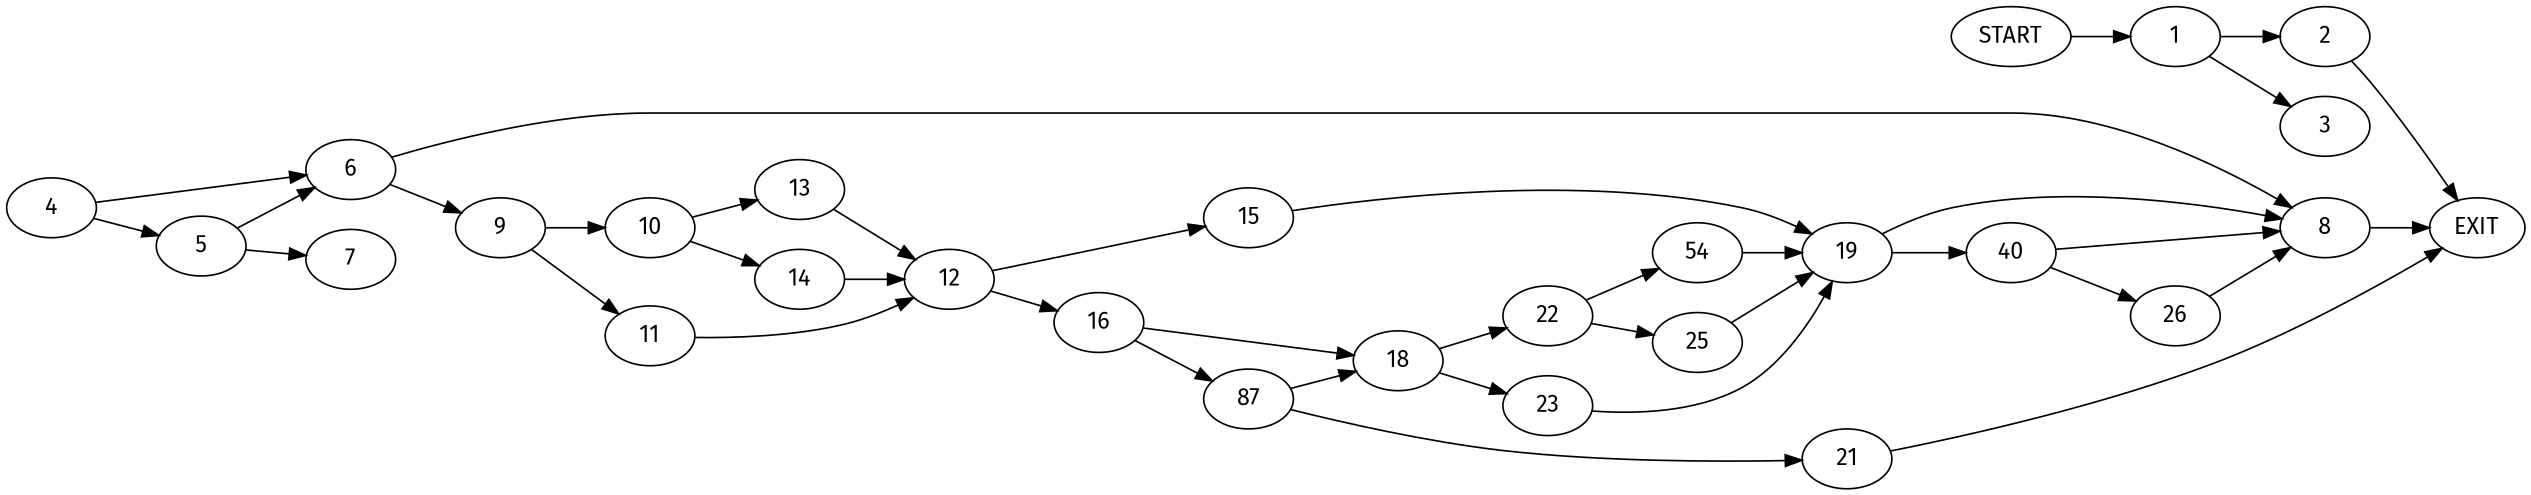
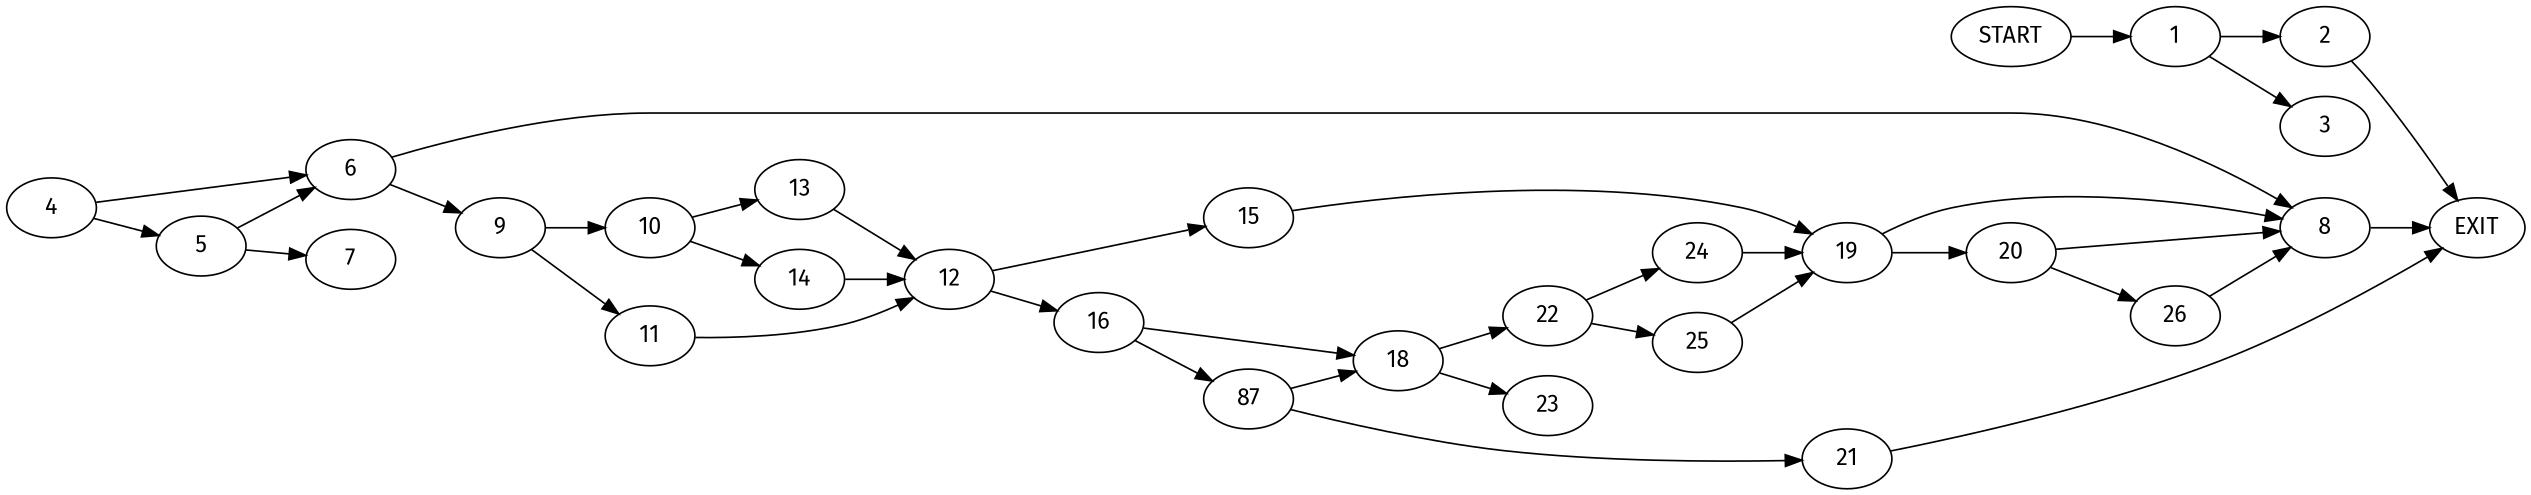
node "54": label "54" -> "24"
node "40": label "40" -> "20"
edge "23" -> "19": removed
